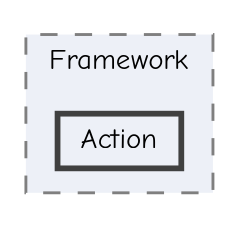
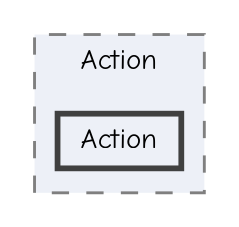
cluster "Framework": label "Framework" -> "Action"
